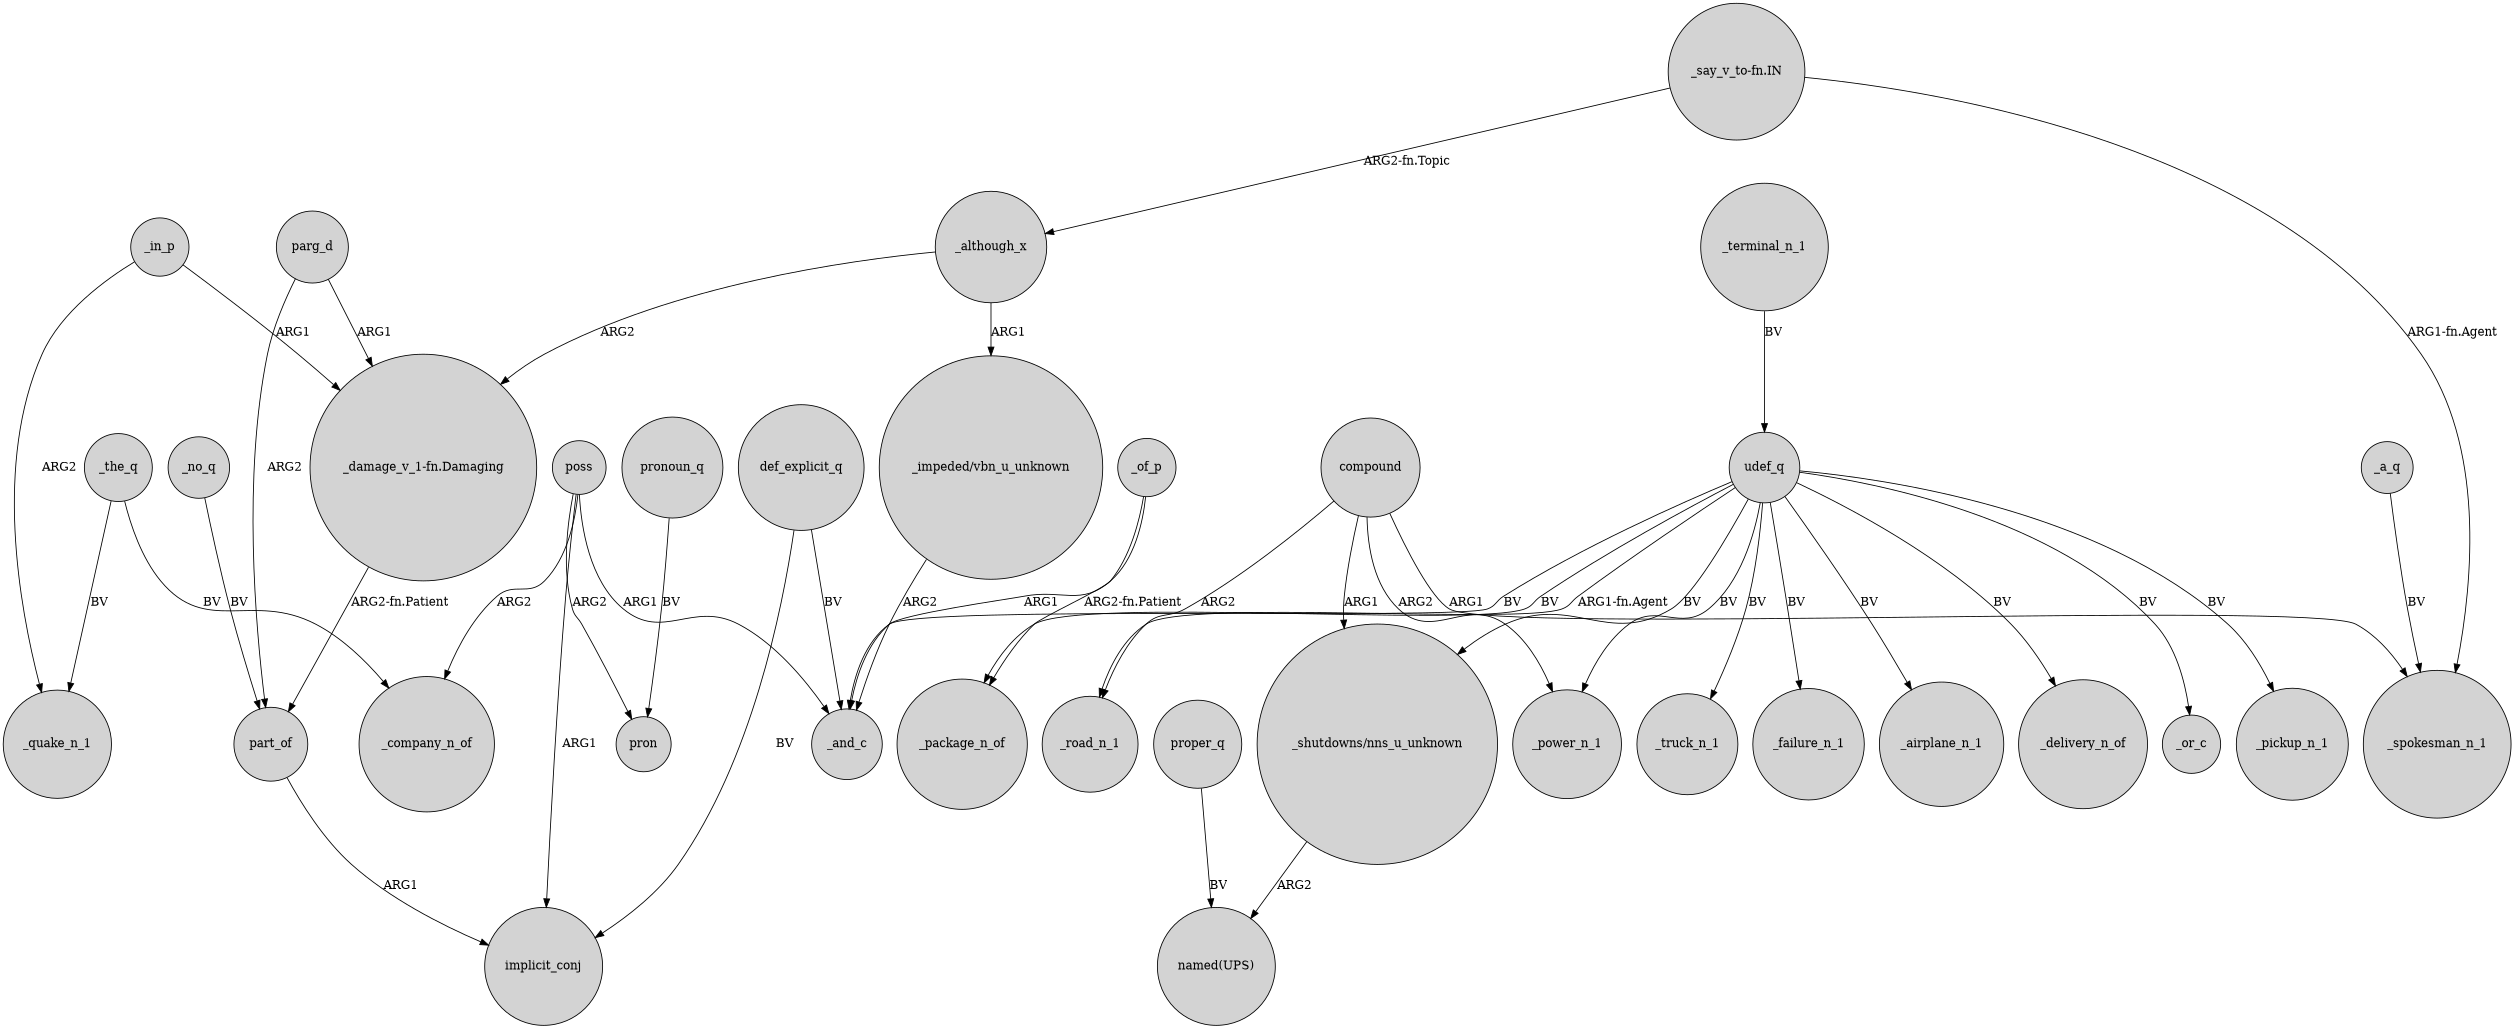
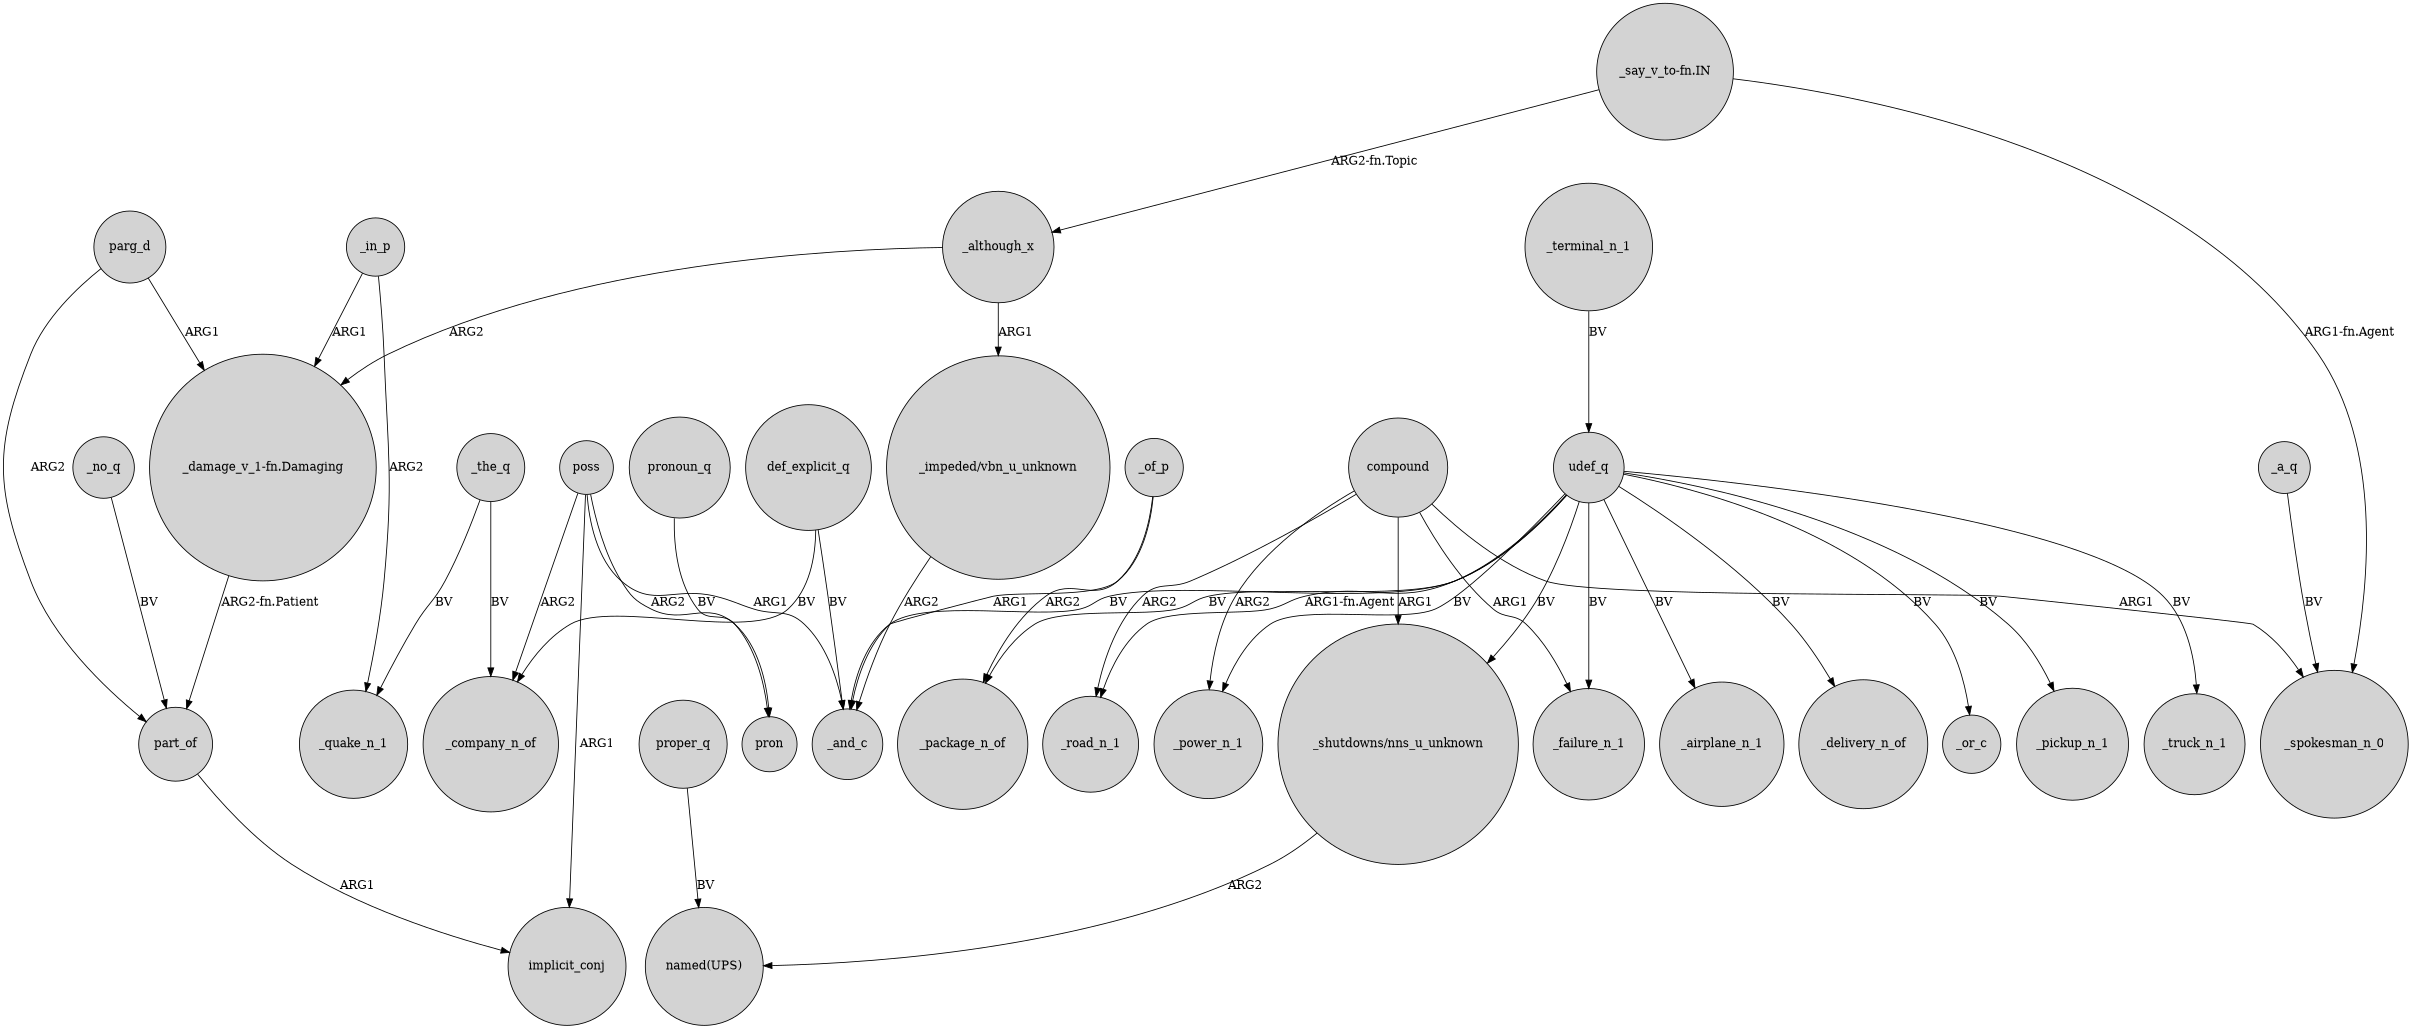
edge "_of_p" -> "_package_n_of": label "ARG2-fn.Patient" -> "ARG2"
edge "compound" -> "_failure_n_1": added, label "ARG1"
node "_spokesman_n_1": label "_spokesman_n_1" -> "_spokesman_n_0"
edge "def_explicit_q" -> "implicit_conj": now "def_explicit_q" -> "_company_n_of"
